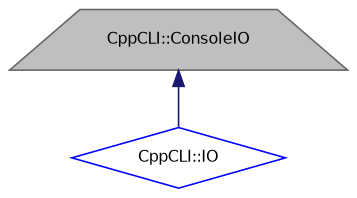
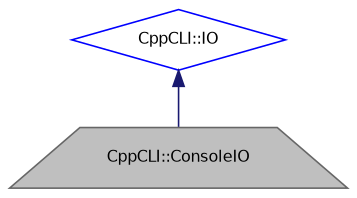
edge "CppCLI::IO" -> "CppCLI::ConsoleIO": reversed
